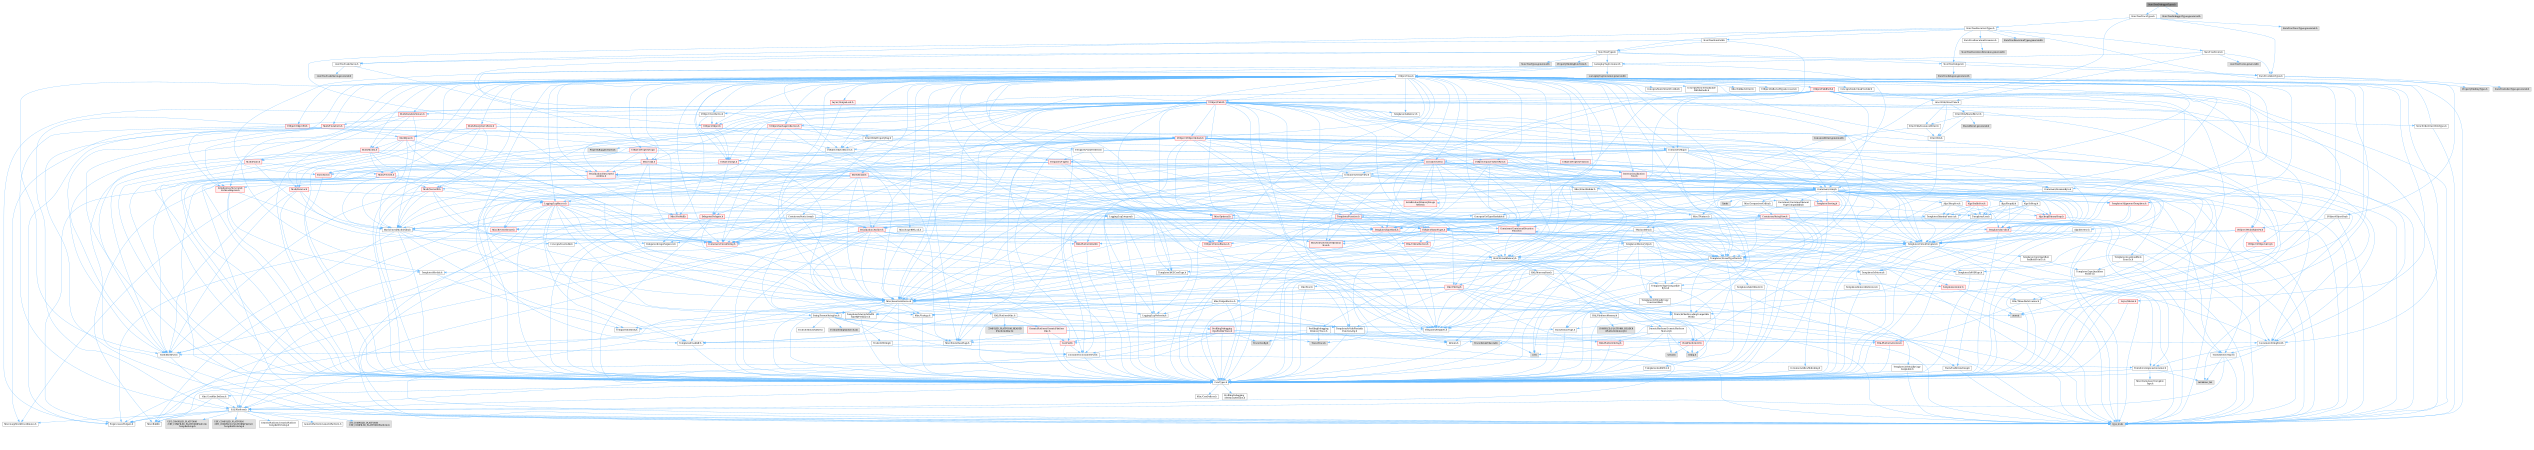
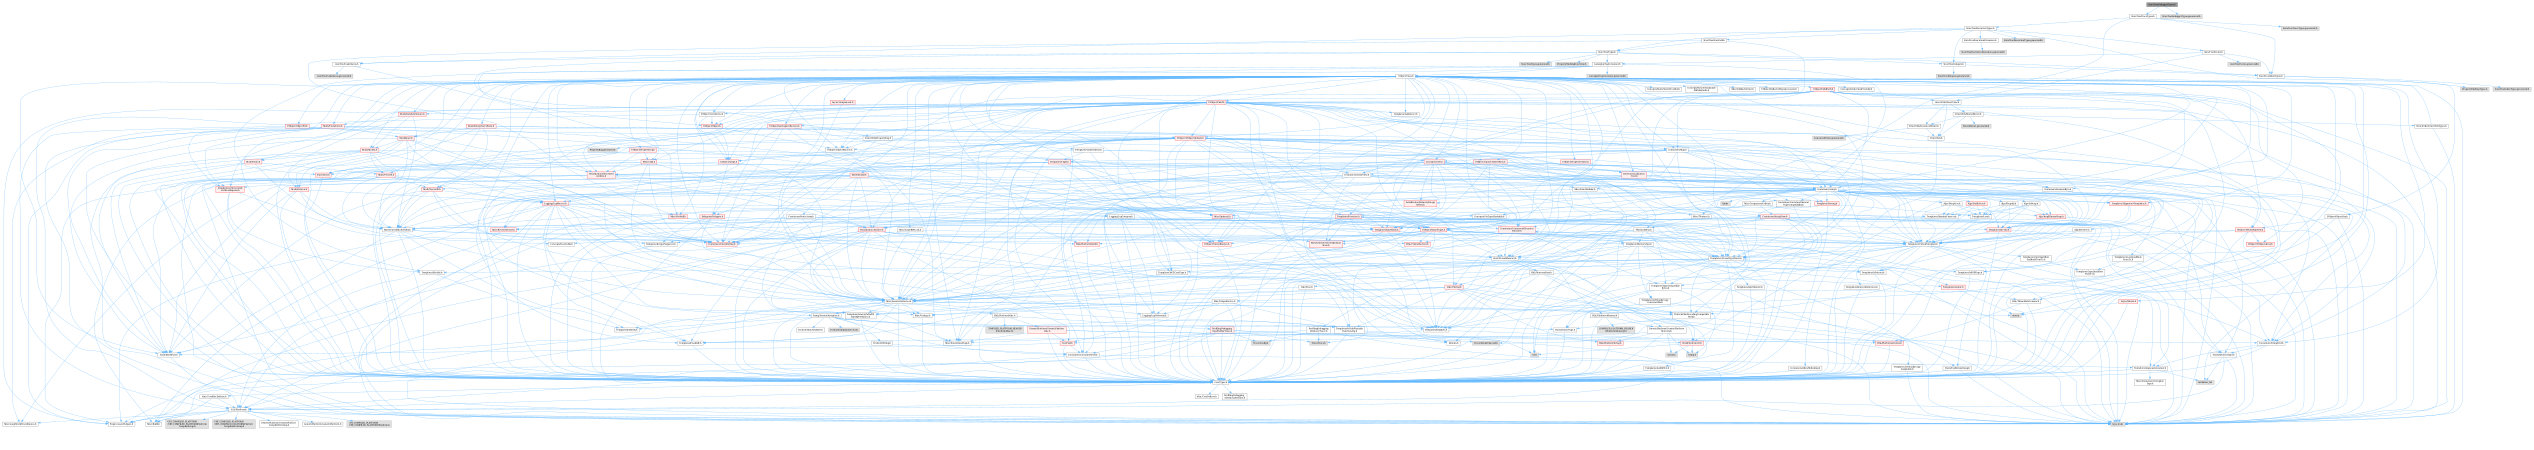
edge "InstancedStruct.generated.h" -> "UObject/NameTypes.h": now "Math/Transform.h" -> "UObject/NameTypes.h"
edge "Concepts/GetTypeHashable.h" -> "Templates/IsPODType.h": now "Containers/EnumAsByte.h" -> "Templates/IsPODType.h"
